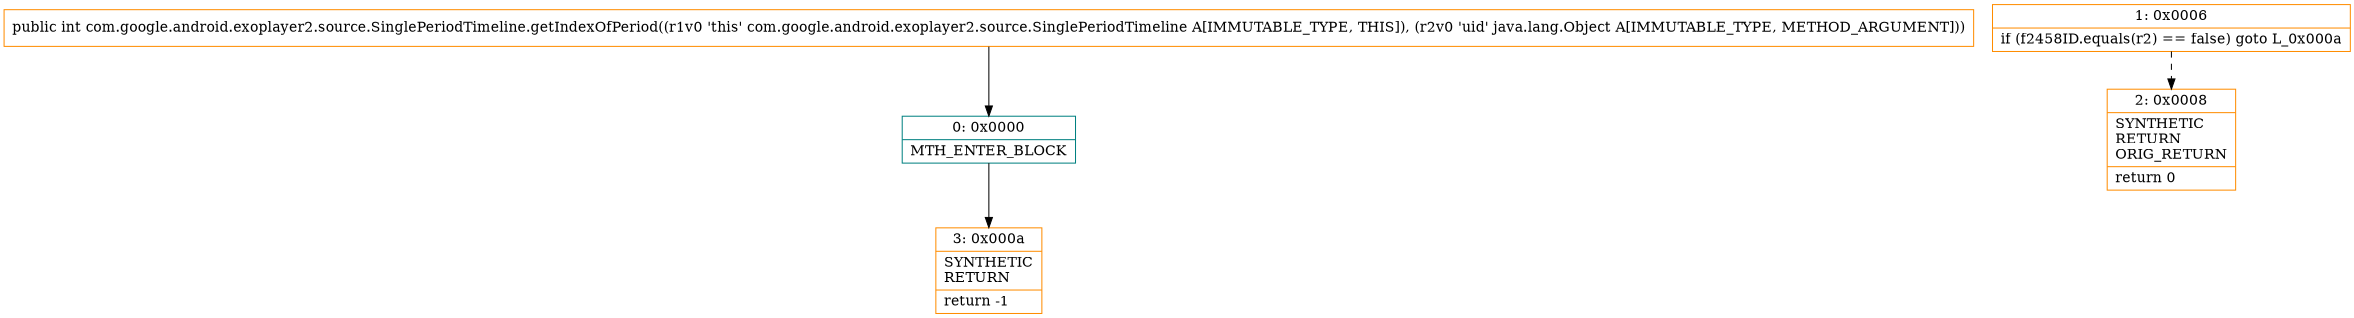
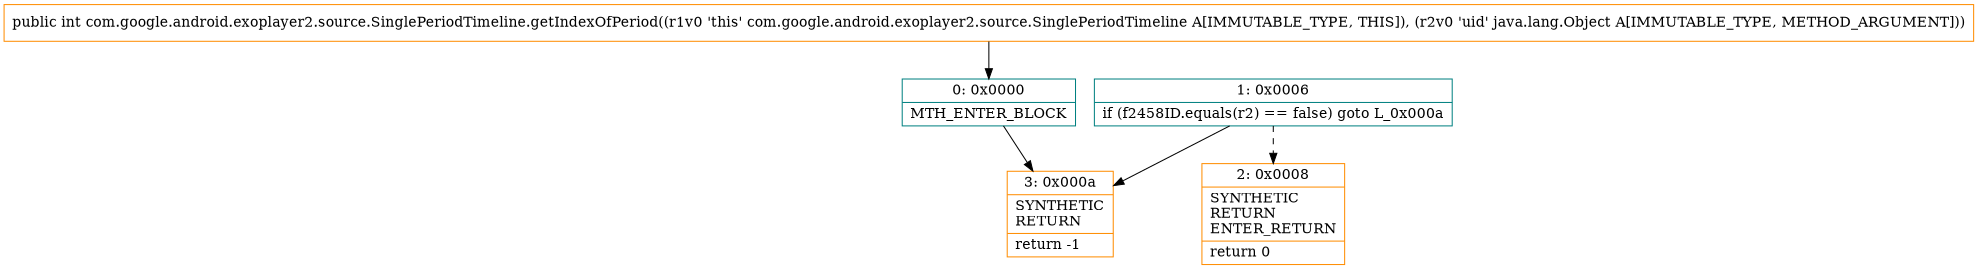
node "1: 0x0006": color darkorange -> teal
edge "1: 0x0006" -> "3: 0x000a": added
node "2: 0x0008": text "ORIG_RETURN" -> "ENTER_RETURN"
